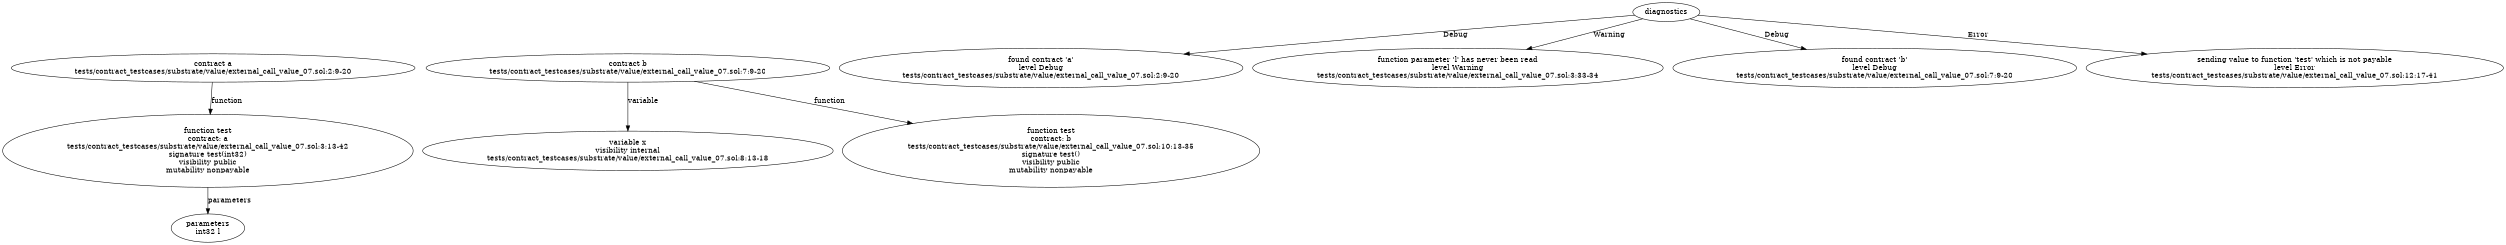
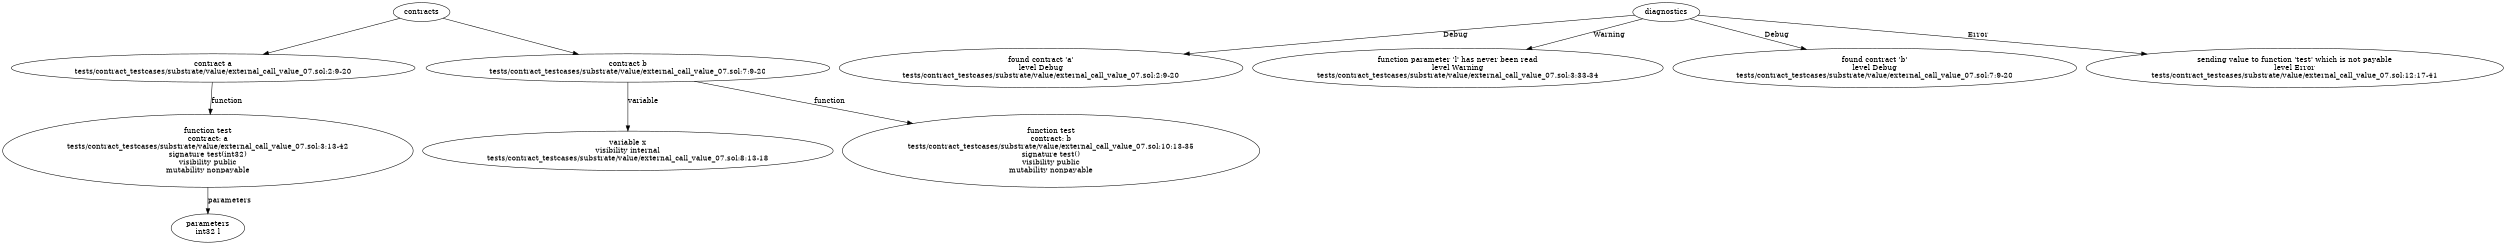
node "contracts": added
